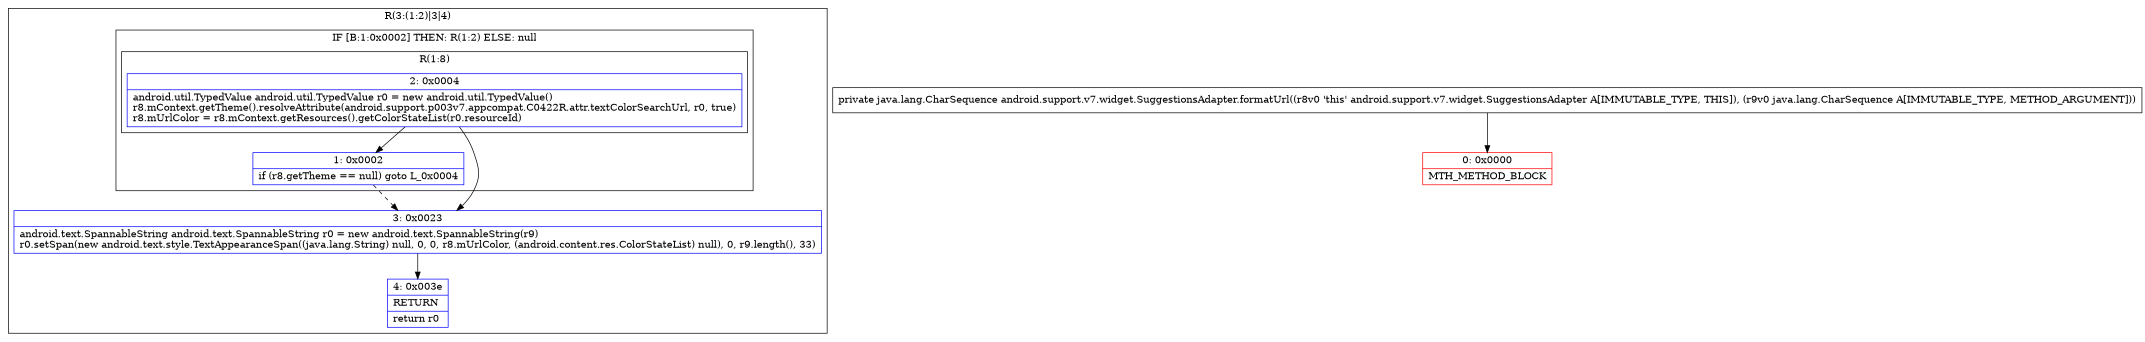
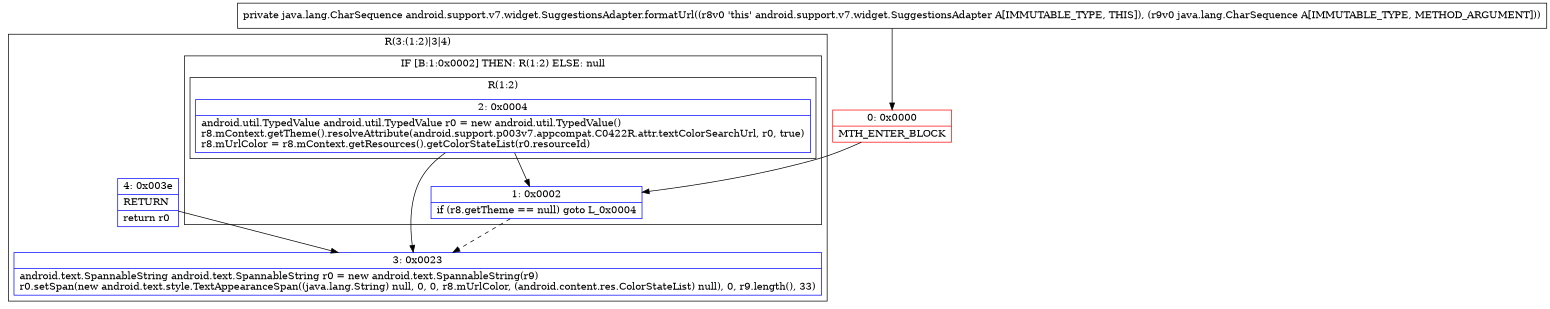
cluster "R(1:8)": label "R(1:8)" -> "R(1:2)"
edge "0: 0x0000" -> "1: 0x0002": added
node "0: 0x0000": text "MTH_METHOD_BLOCK" -> "MTH_ENTER_BLOCK"
edge "3: 0x0023" -> "4: 0x003e": reversed
